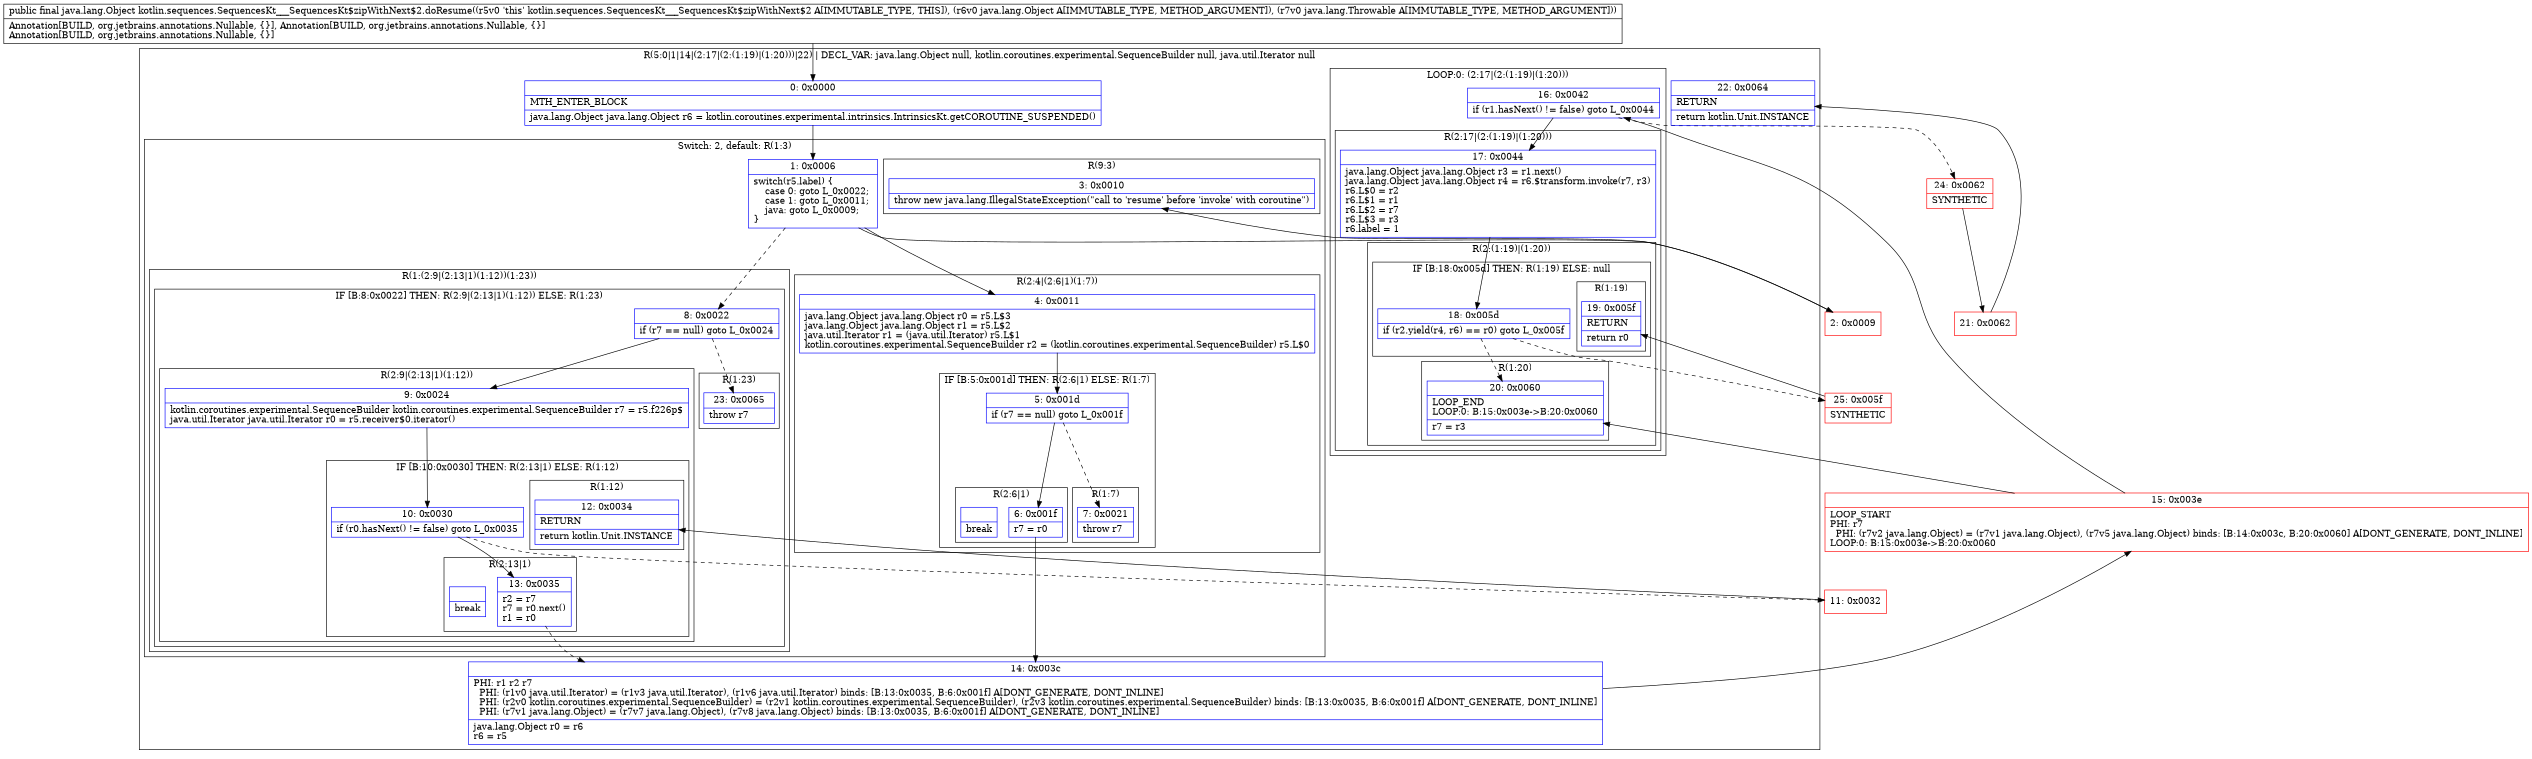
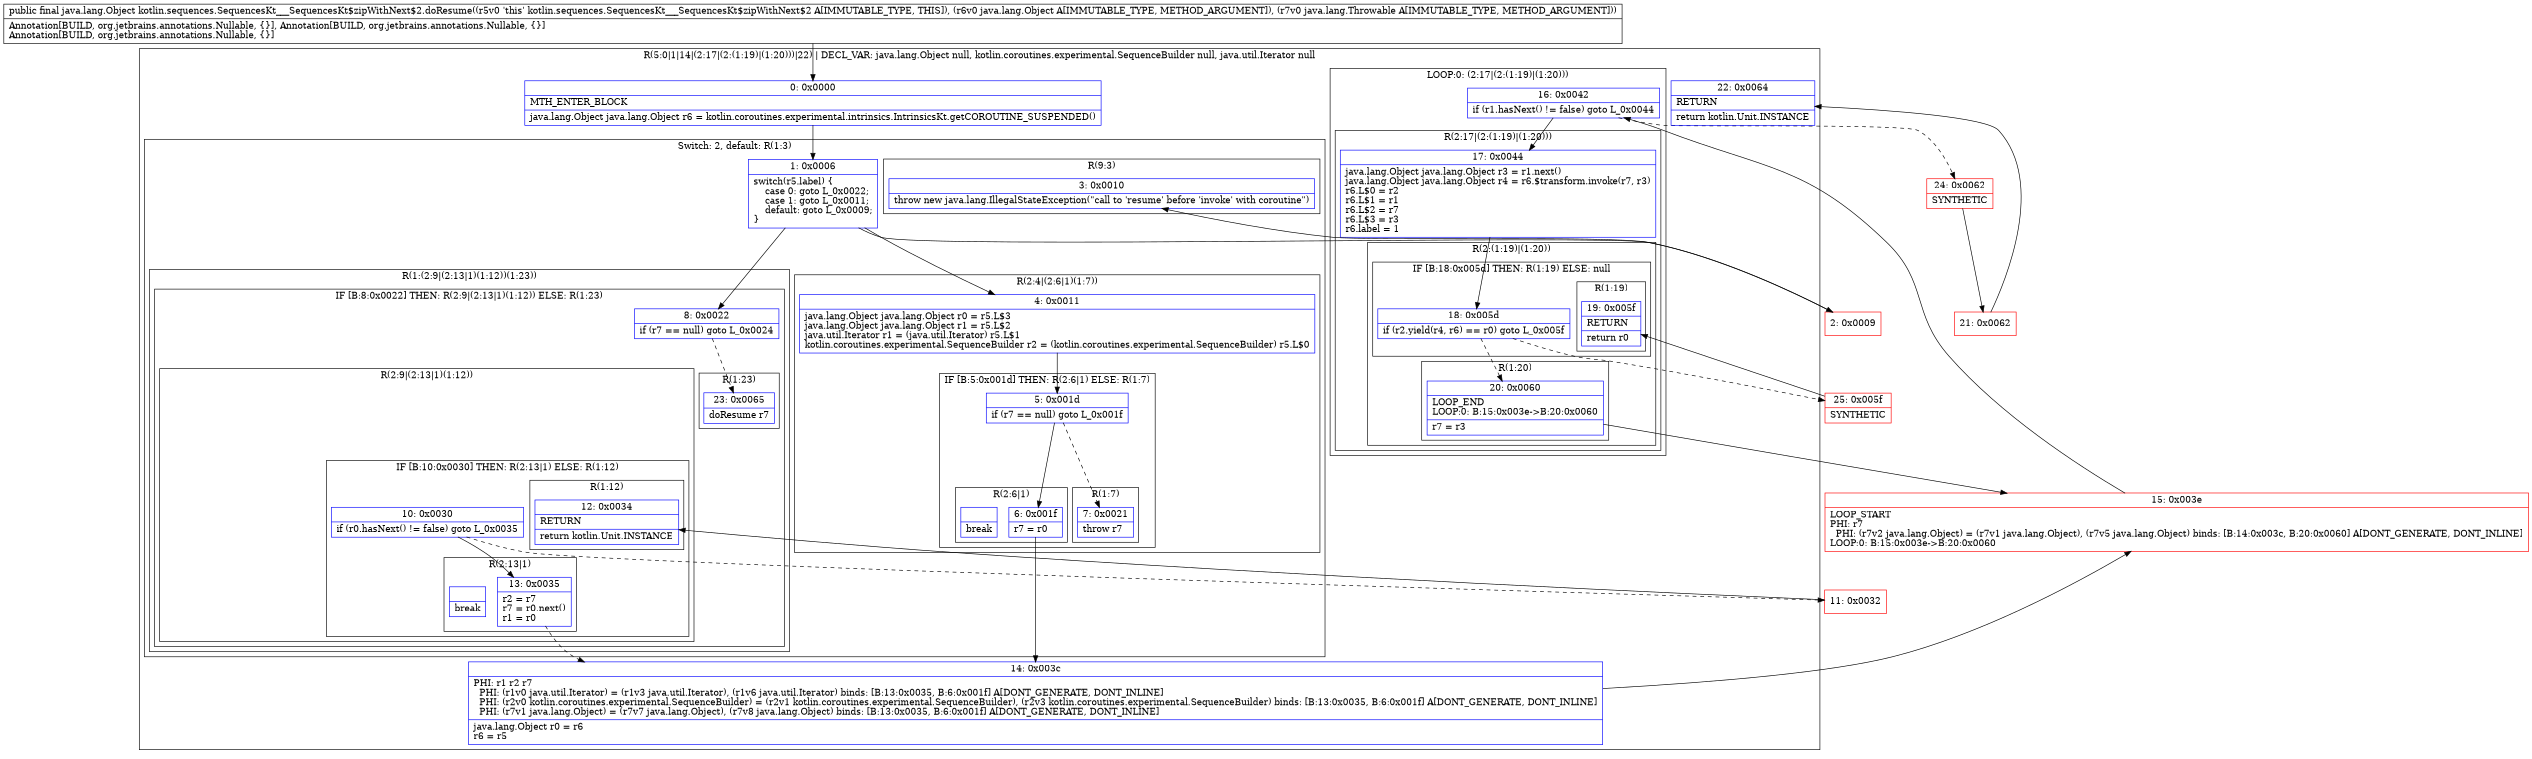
node "1: 0x0006": text "java: goto L_0x0009;" -> "default: goto L_0x0009;"
edge "1: 0x0006" -> "8: 0x0022": style dashed -> solid
node "9: 0x0024": removed
node "23: 0x0065": text "throw r7" -> "doResume r7"
edge "15: 0x003e" -> "20: 0x0060": reversed
